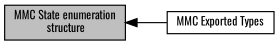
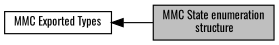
edge "MMC Exported Types" -> "MMC State enumeration structure": reversed
